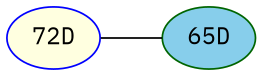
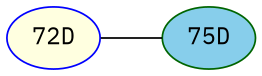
node "65D": label "65D" -> "75D"
